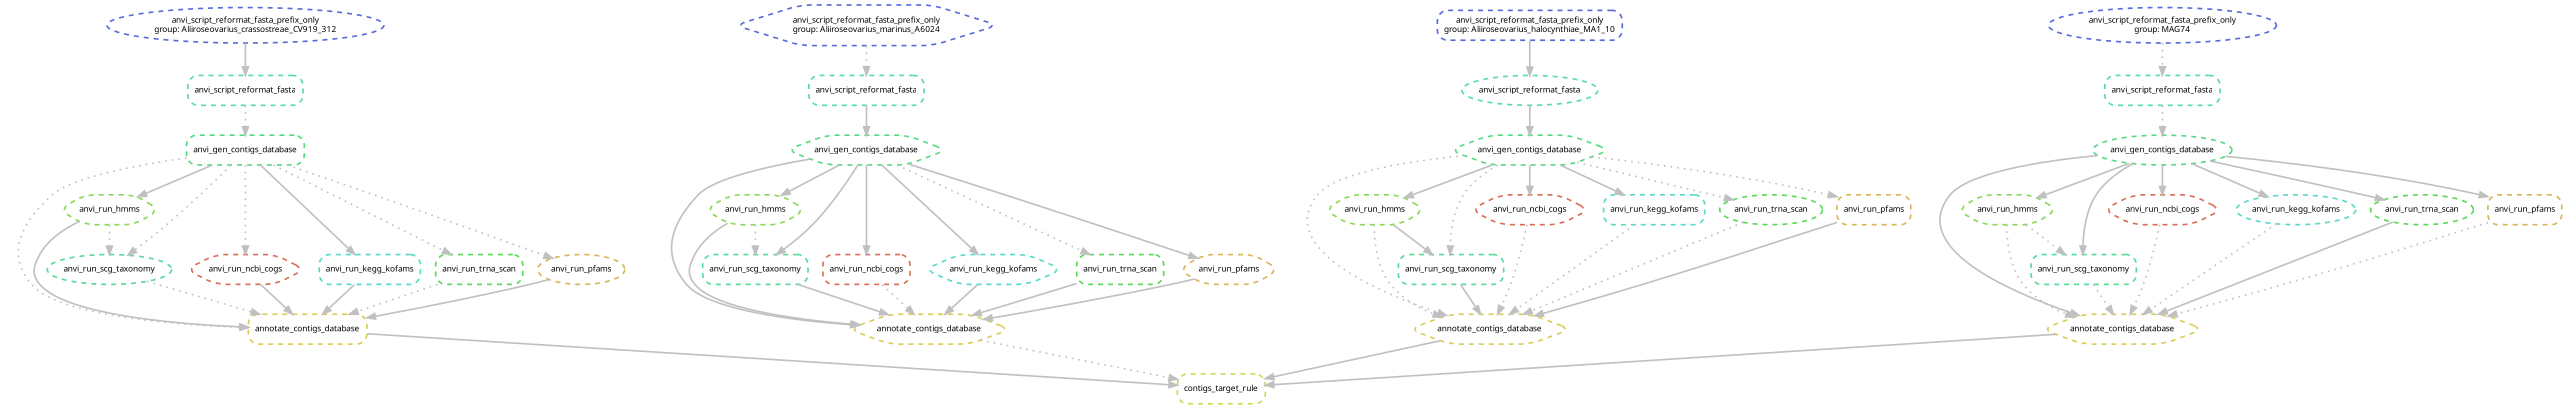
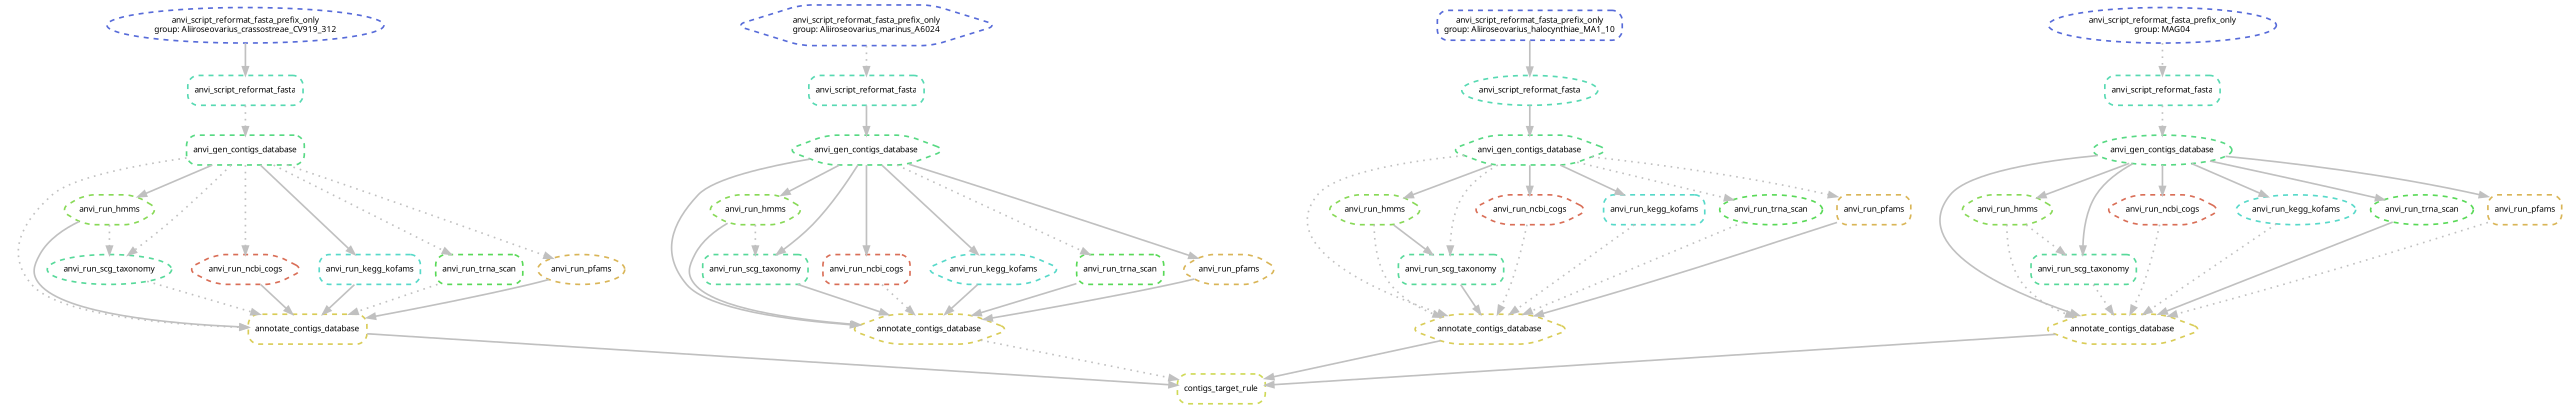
node "anvi_script_reformat_fasta_prefix_only group: MAG74": label "anvi_script_reformat_fasta_prefix_only group: MAG74" -> "anvi_script_reformat_fasta_prefix_only group: MAG04"
